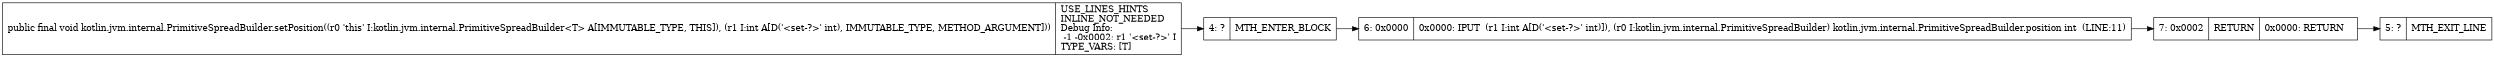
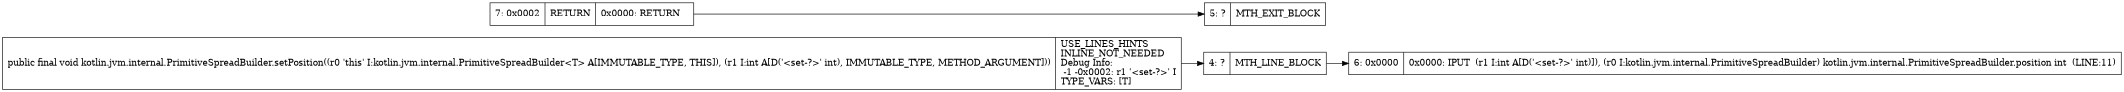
node "4: ?": text "MTH_ENTER_BLOCK" -> "MTH_LINE_BLOCK"
node "5: ?": text "MTH_EXIT_LINE" -> "MTH_EXIT_BLOCK"
edge "6: 0x0000" -> "7: 0x0002": removed
